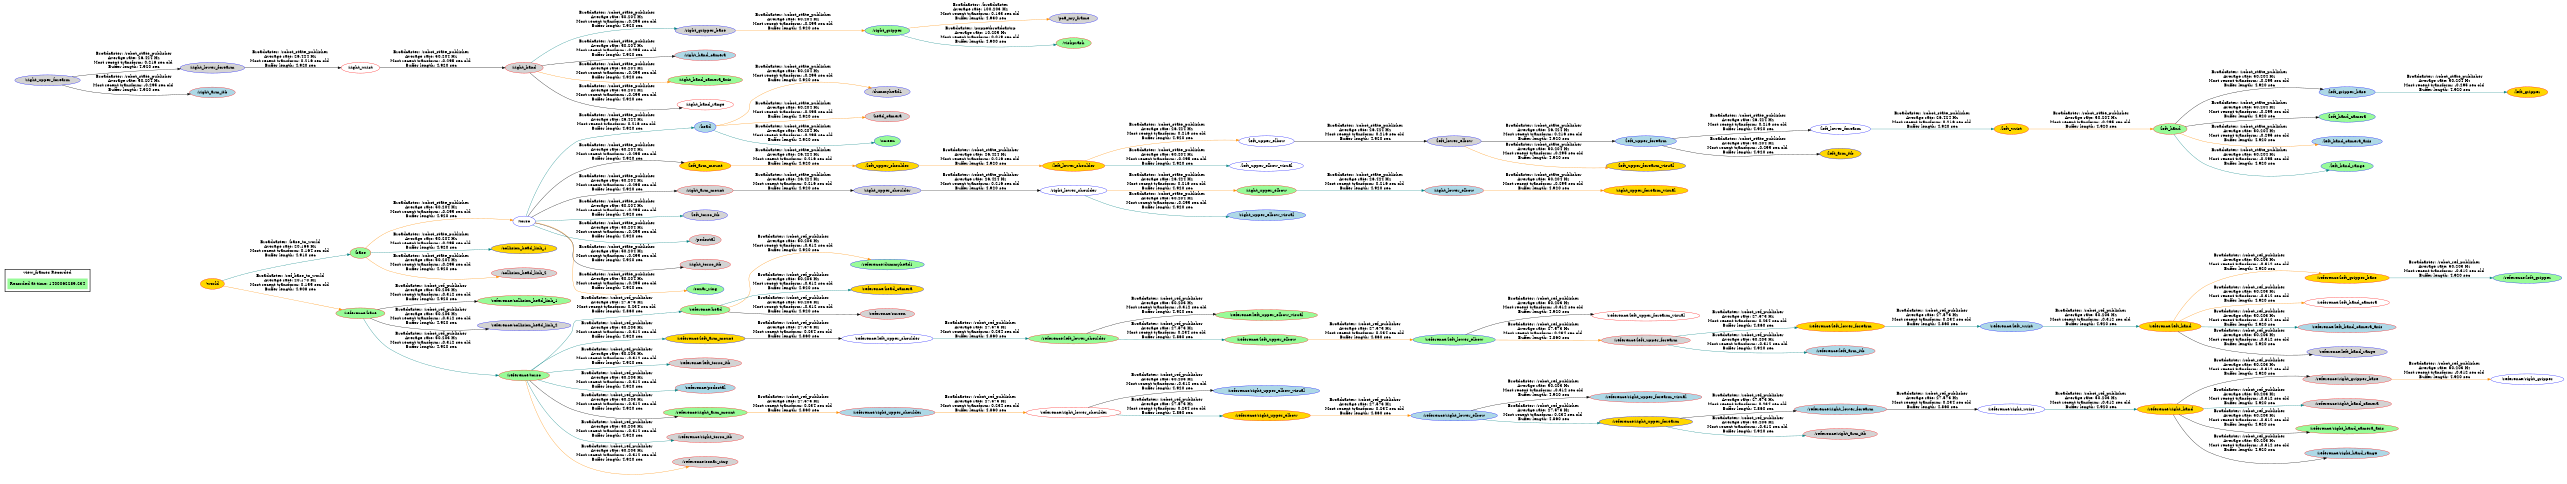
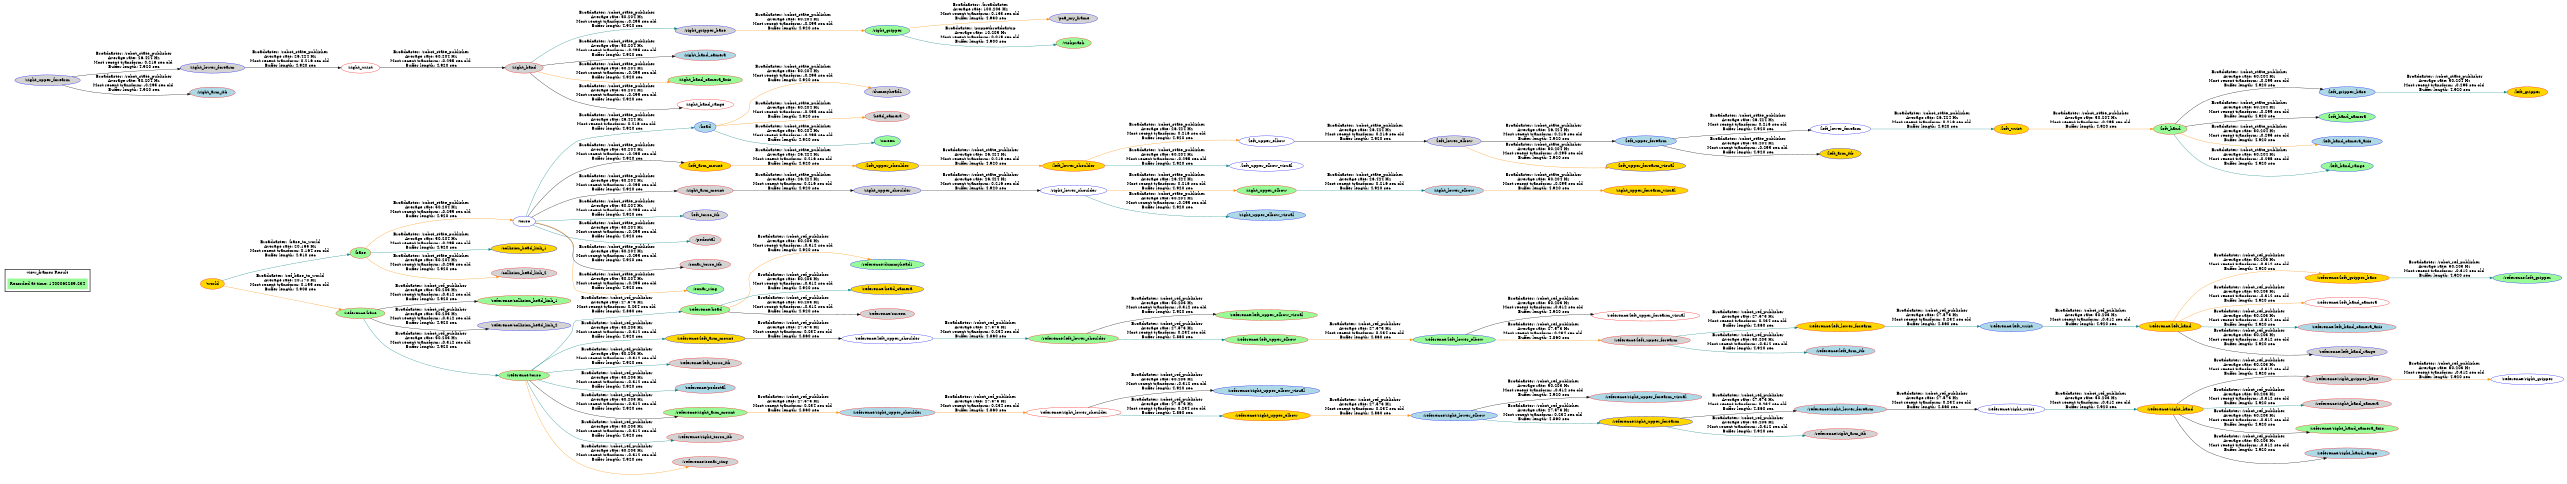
node "/right_torso_itb": label "/right_torso_itb" -> "/sonar_torso_itb"
cluster "view_frames Recorded": label "view_frames Recorded" -> "view_frames Result"
